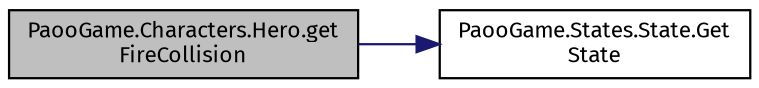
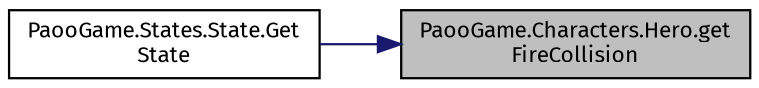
edge "PaooGame.Characters.Hero.get FireCollision" -> "PaooGame.States.State.Get State": reversed
